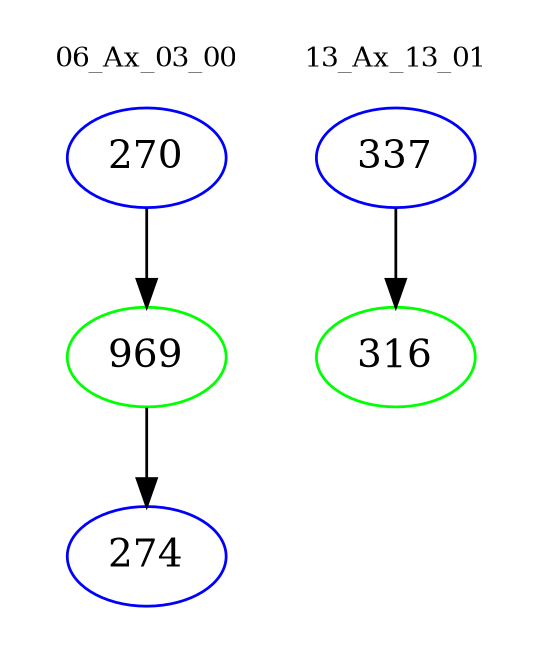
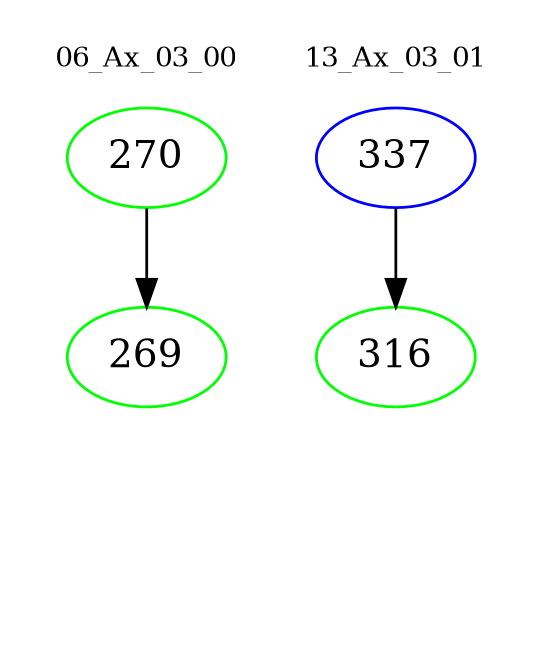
cluster "13_Ax_13_01": label "13_Ax_13_01" -> "13_Ax_03_01"
node "270": color blue -> green
node "969": label "969" -> "269"
node "274": removed
